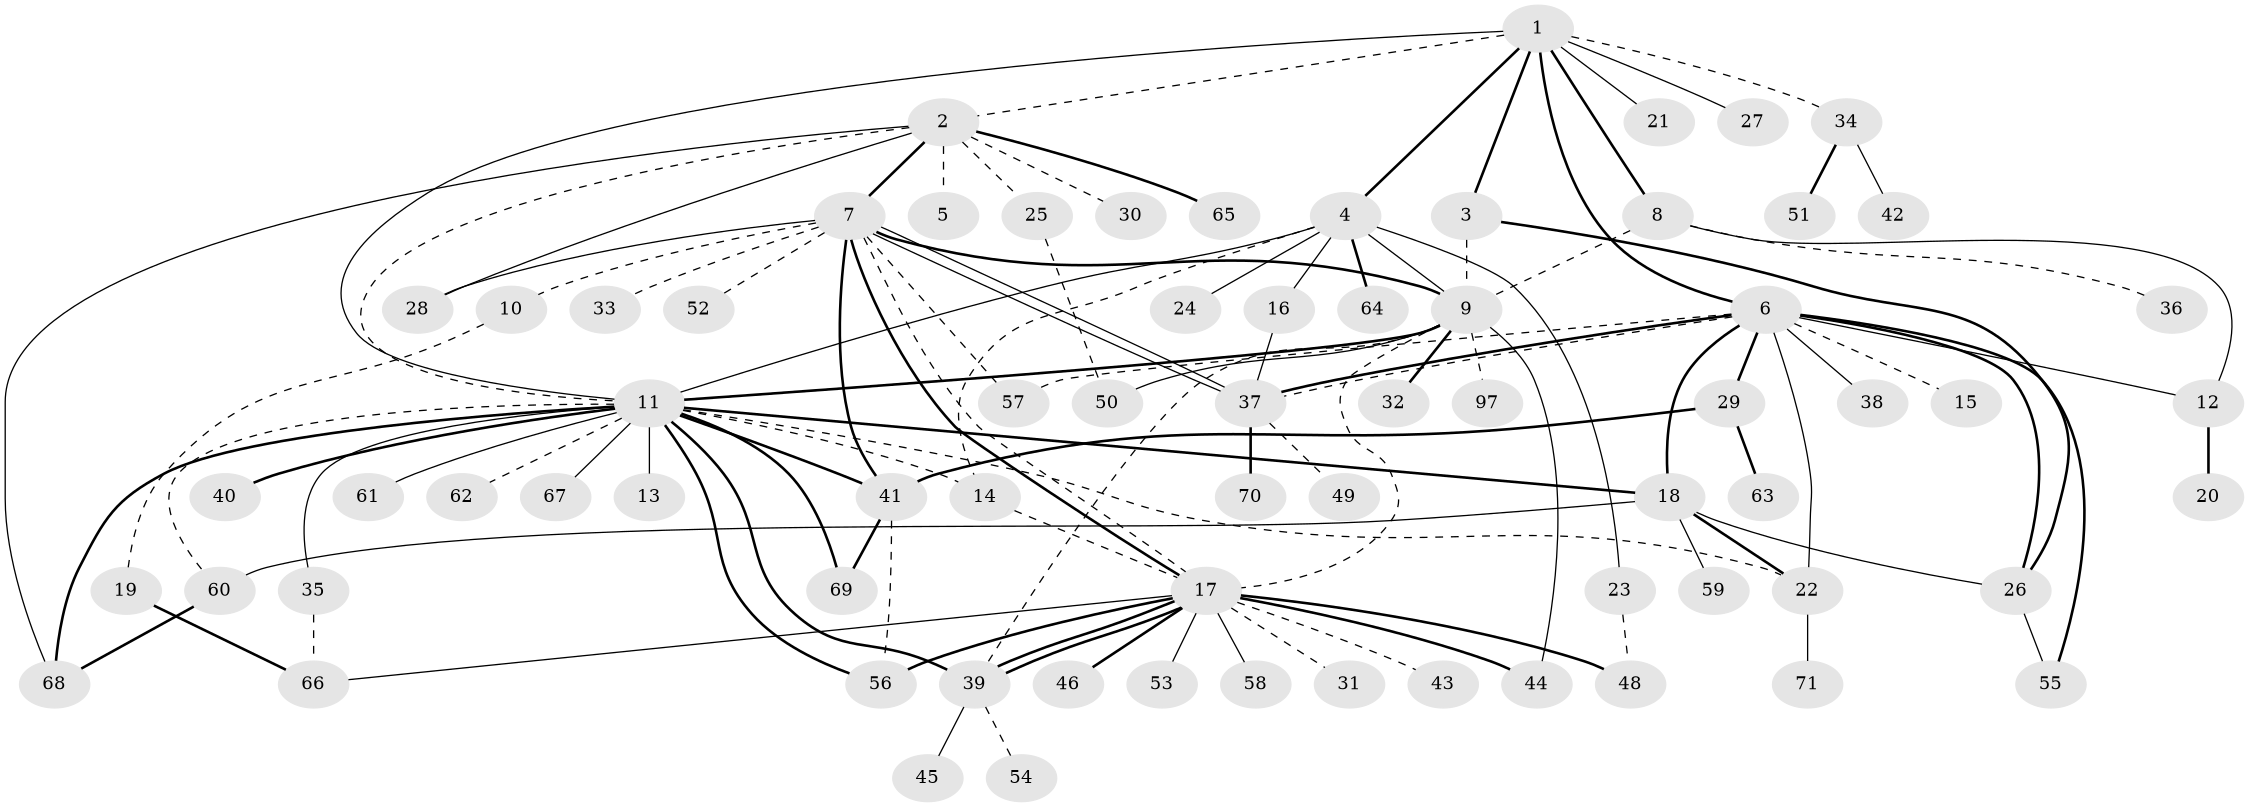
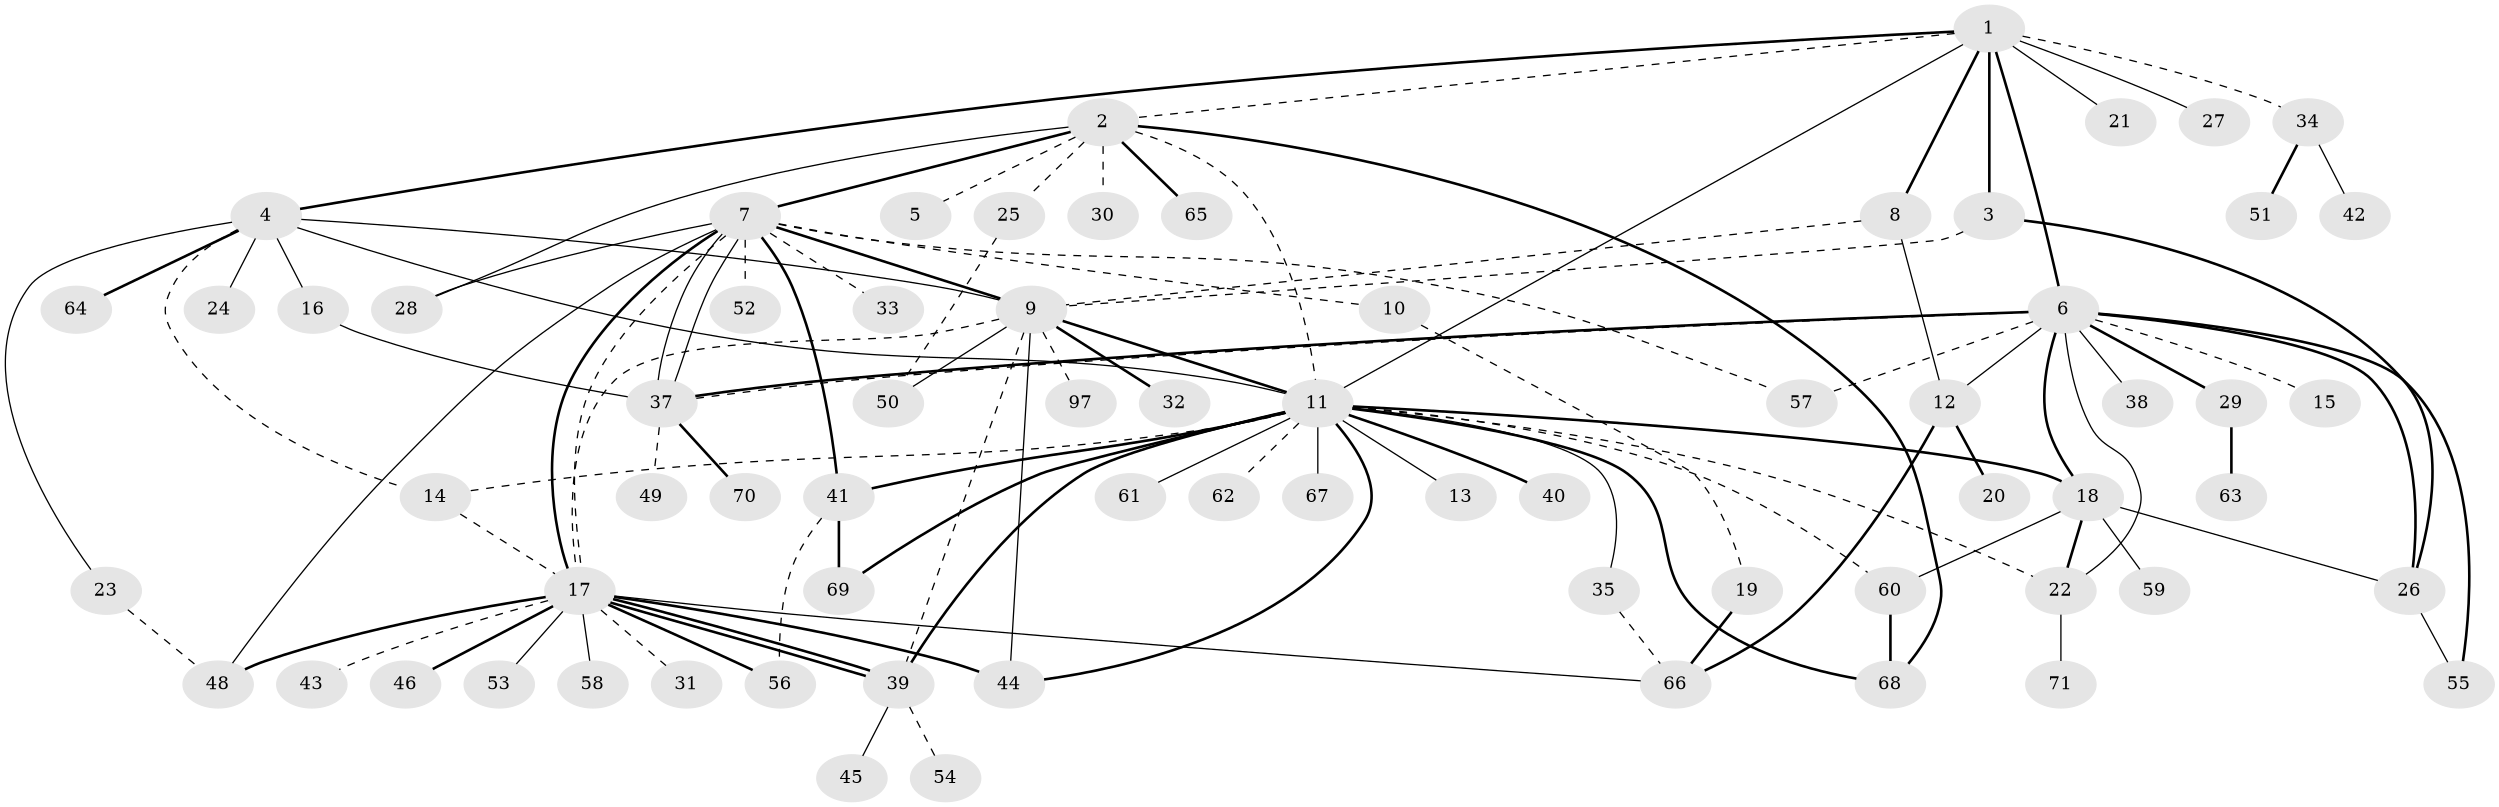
edge "2" -- "68": style solid -> bold
node "36": removed
edge "7" -- "48": added
edge "29" -- "41": removed
edge "12" -- "66": added
edge "11" -- "56": now "11" -- "44"
